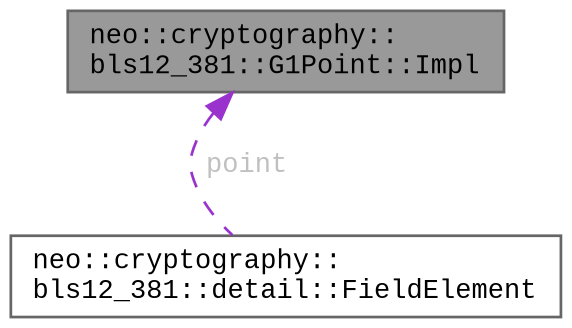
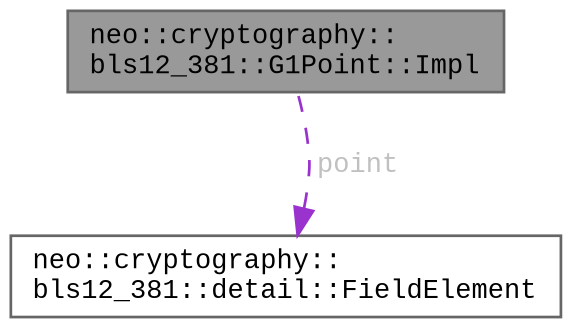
edge "neo::cryptography:: bls12_381::detail::FieldElement" -> "neo::cryptography:: bls12_381::G1Point::Impl": reversed
